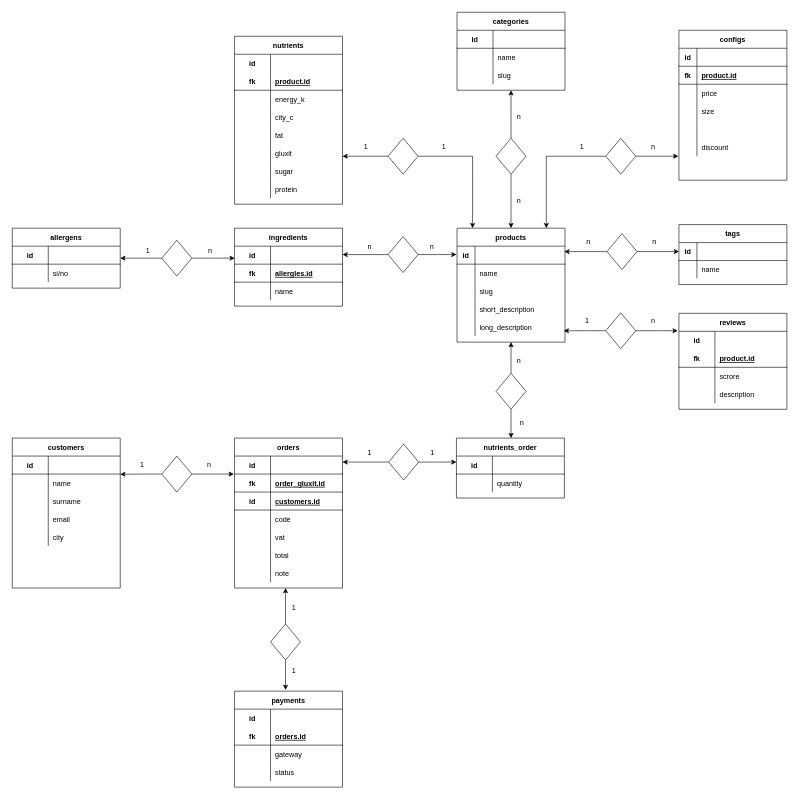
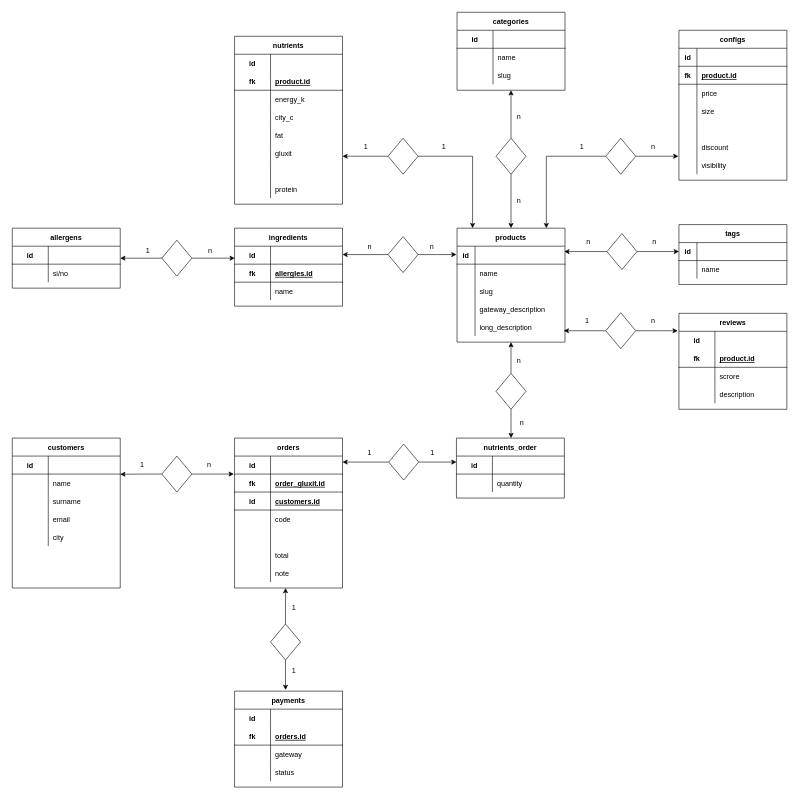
node "visibility": added
node "sugar": removed
node "short_description": label "short_description" -> "gateway_description"
node "vat": removed
